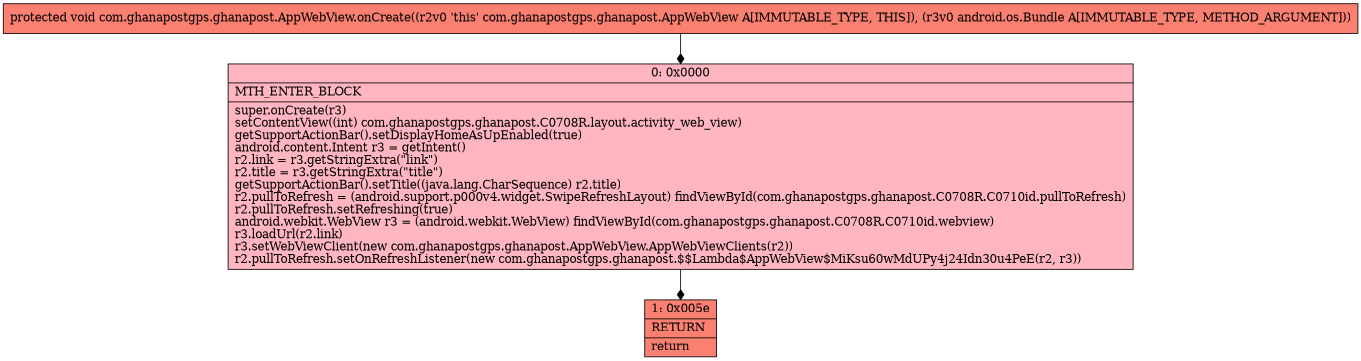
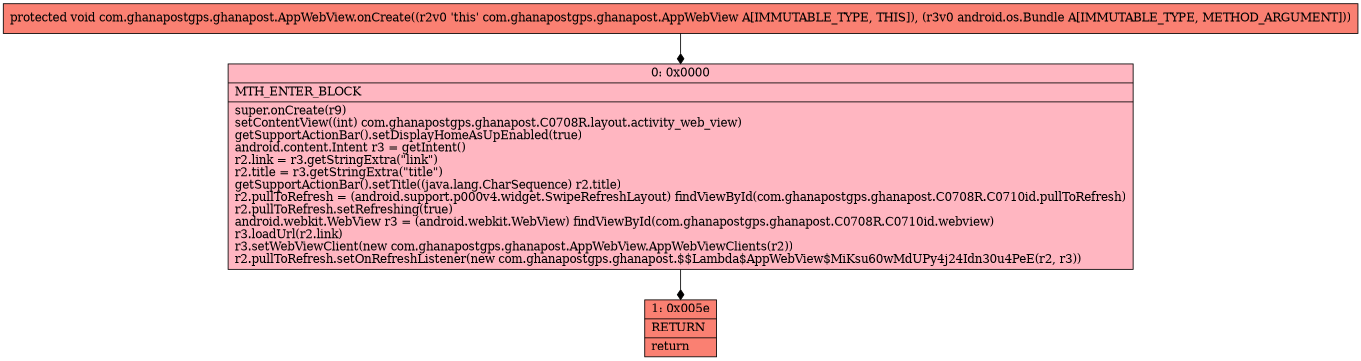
node "0: 0x0000": text "super.onCreate(r3)" -> "super.onCreate(r9)"
